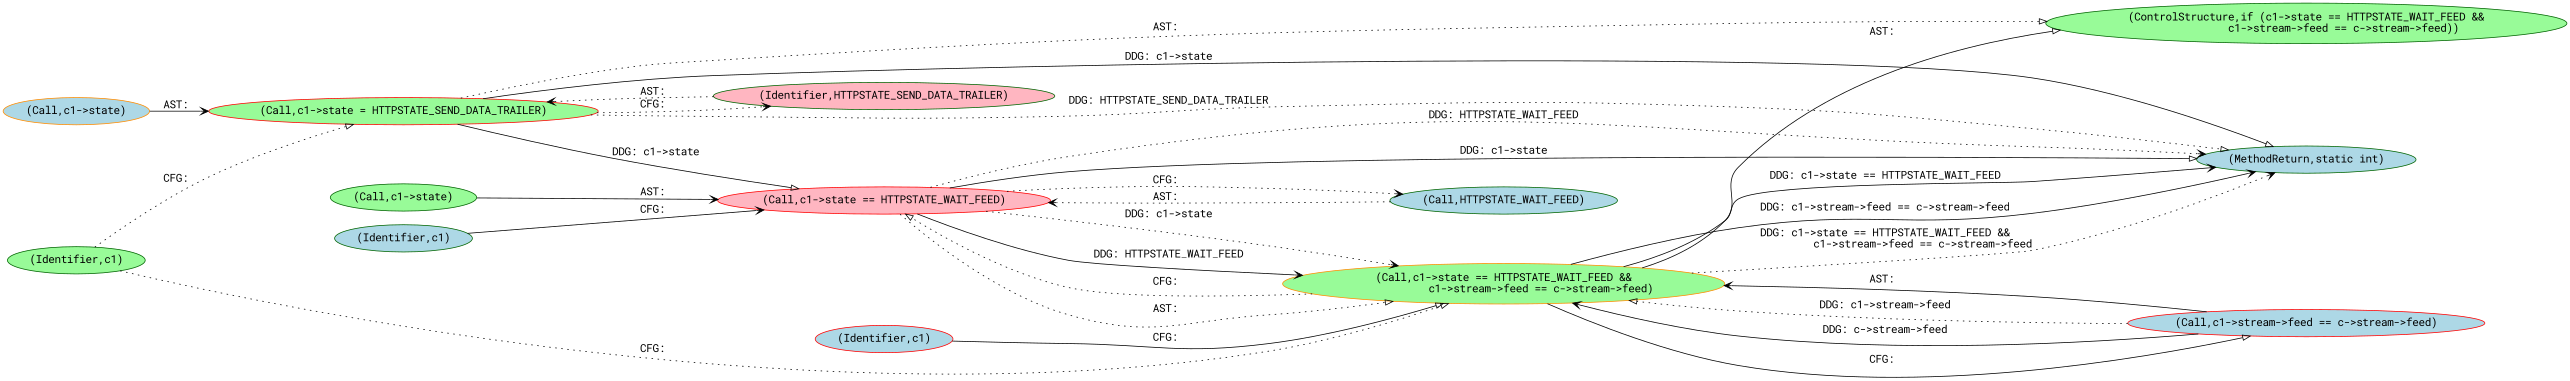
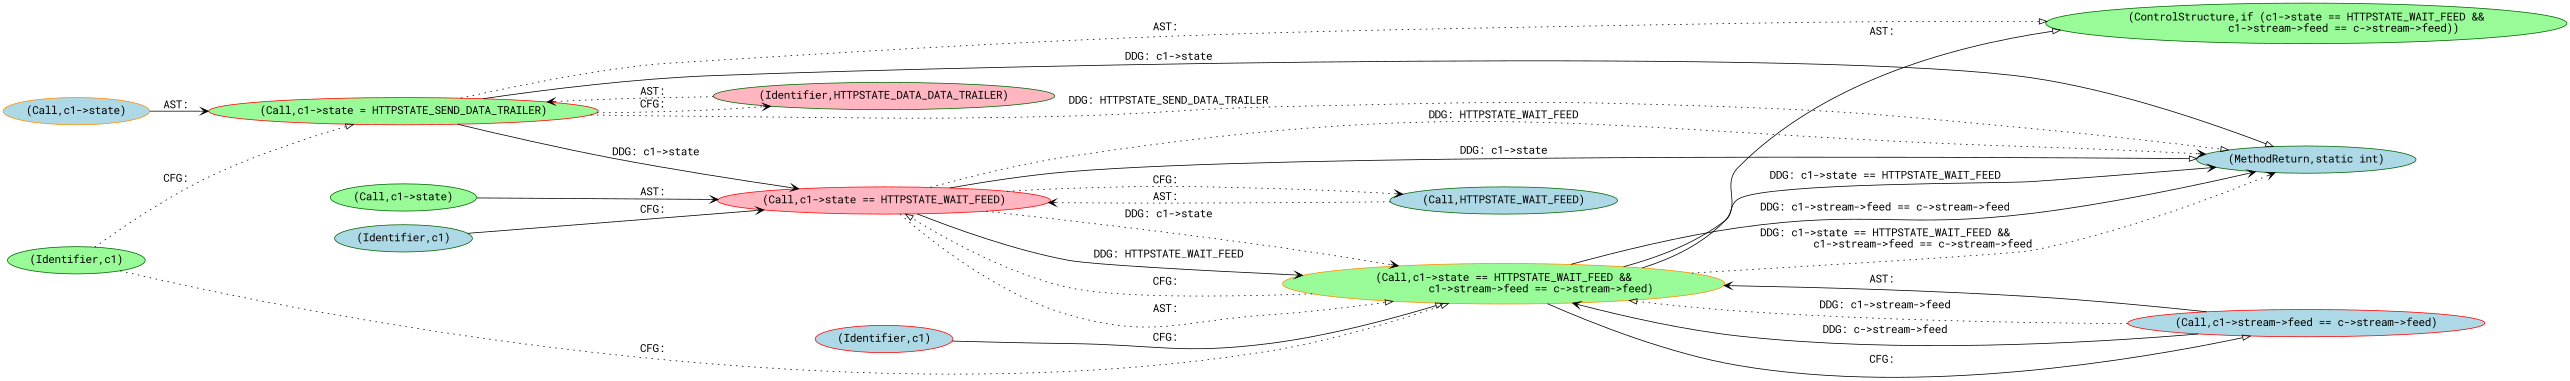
node "(Identifier,HTTPSTATE_SEND_DATA_TRAILER)": label "(Identifier,HTTPSTATE_SEND_DATA_TRAILER)" -> "(Identifier,HTTPSTATE_DATA_DATA_TRAILER)"
edge "(Call,c1->state = HTTPSTATE_SEND_DATA_TRAILER)" -> "(Call,c1->state == HTTPSTATE_WAIT_FEED)": arrowhead onormal -> vee
